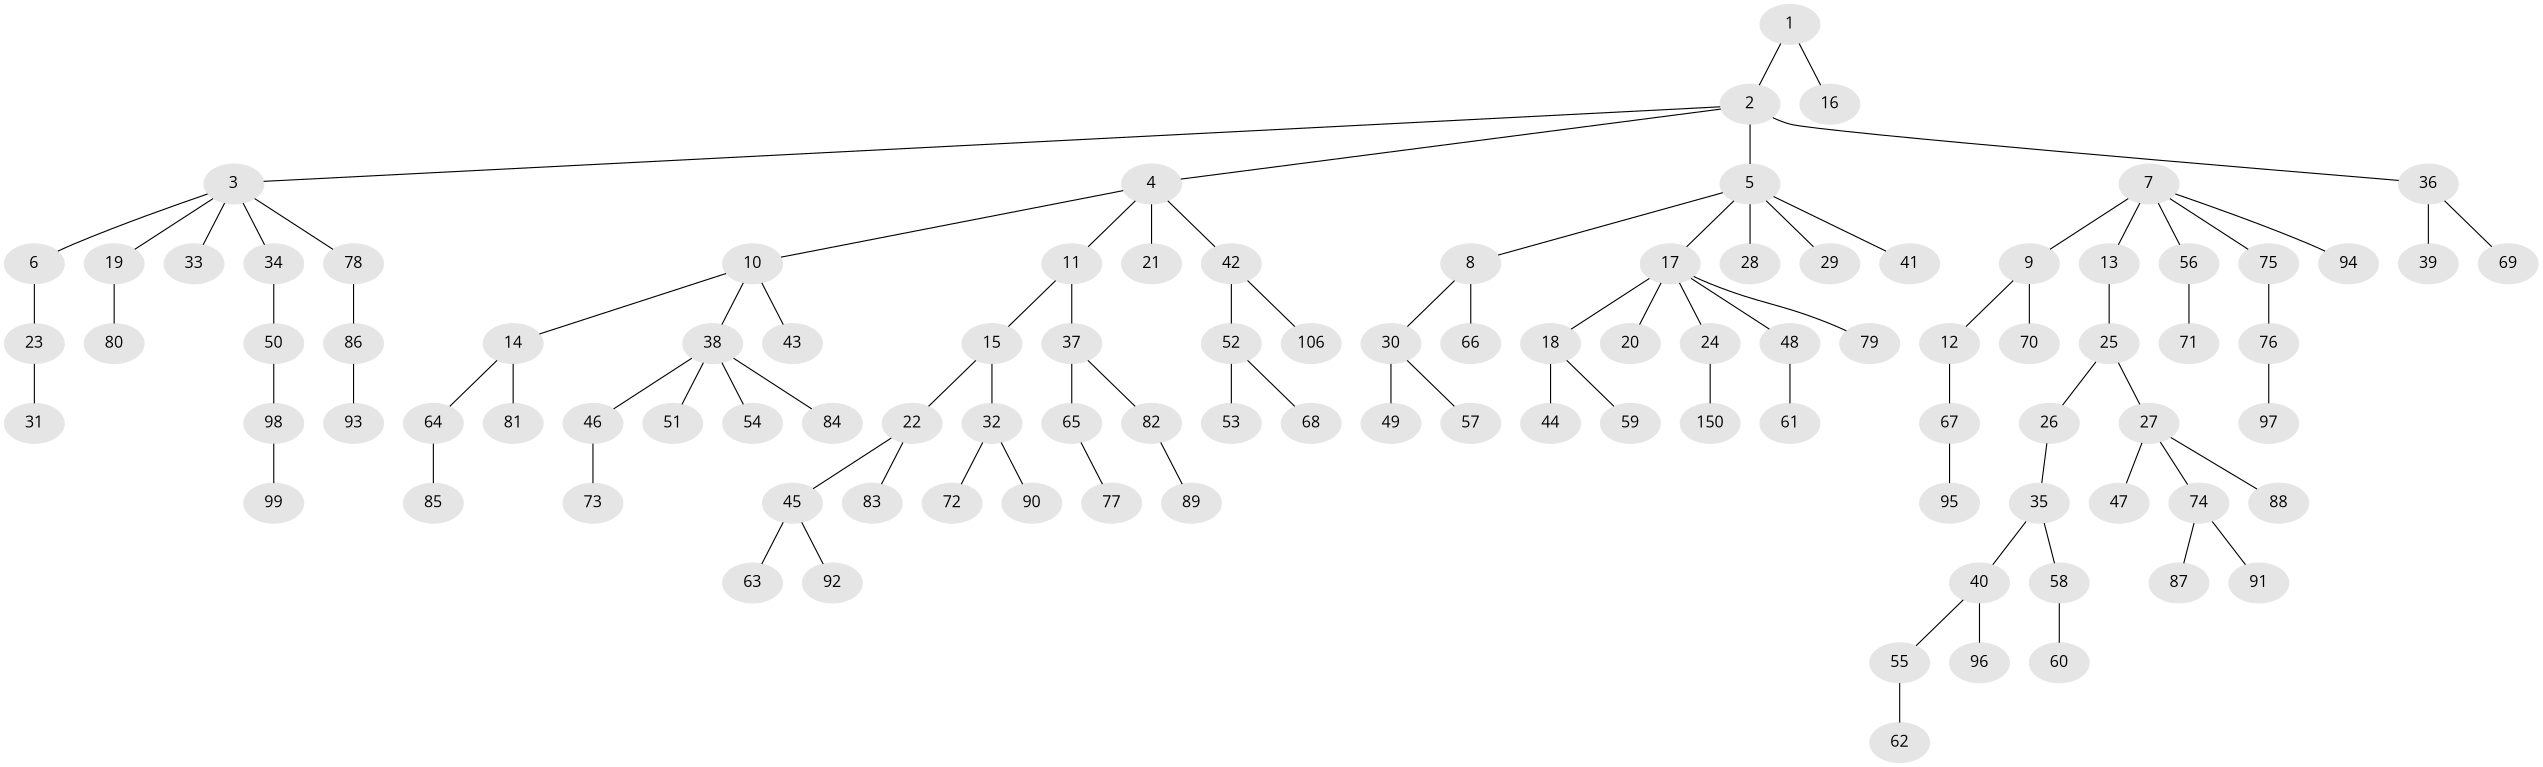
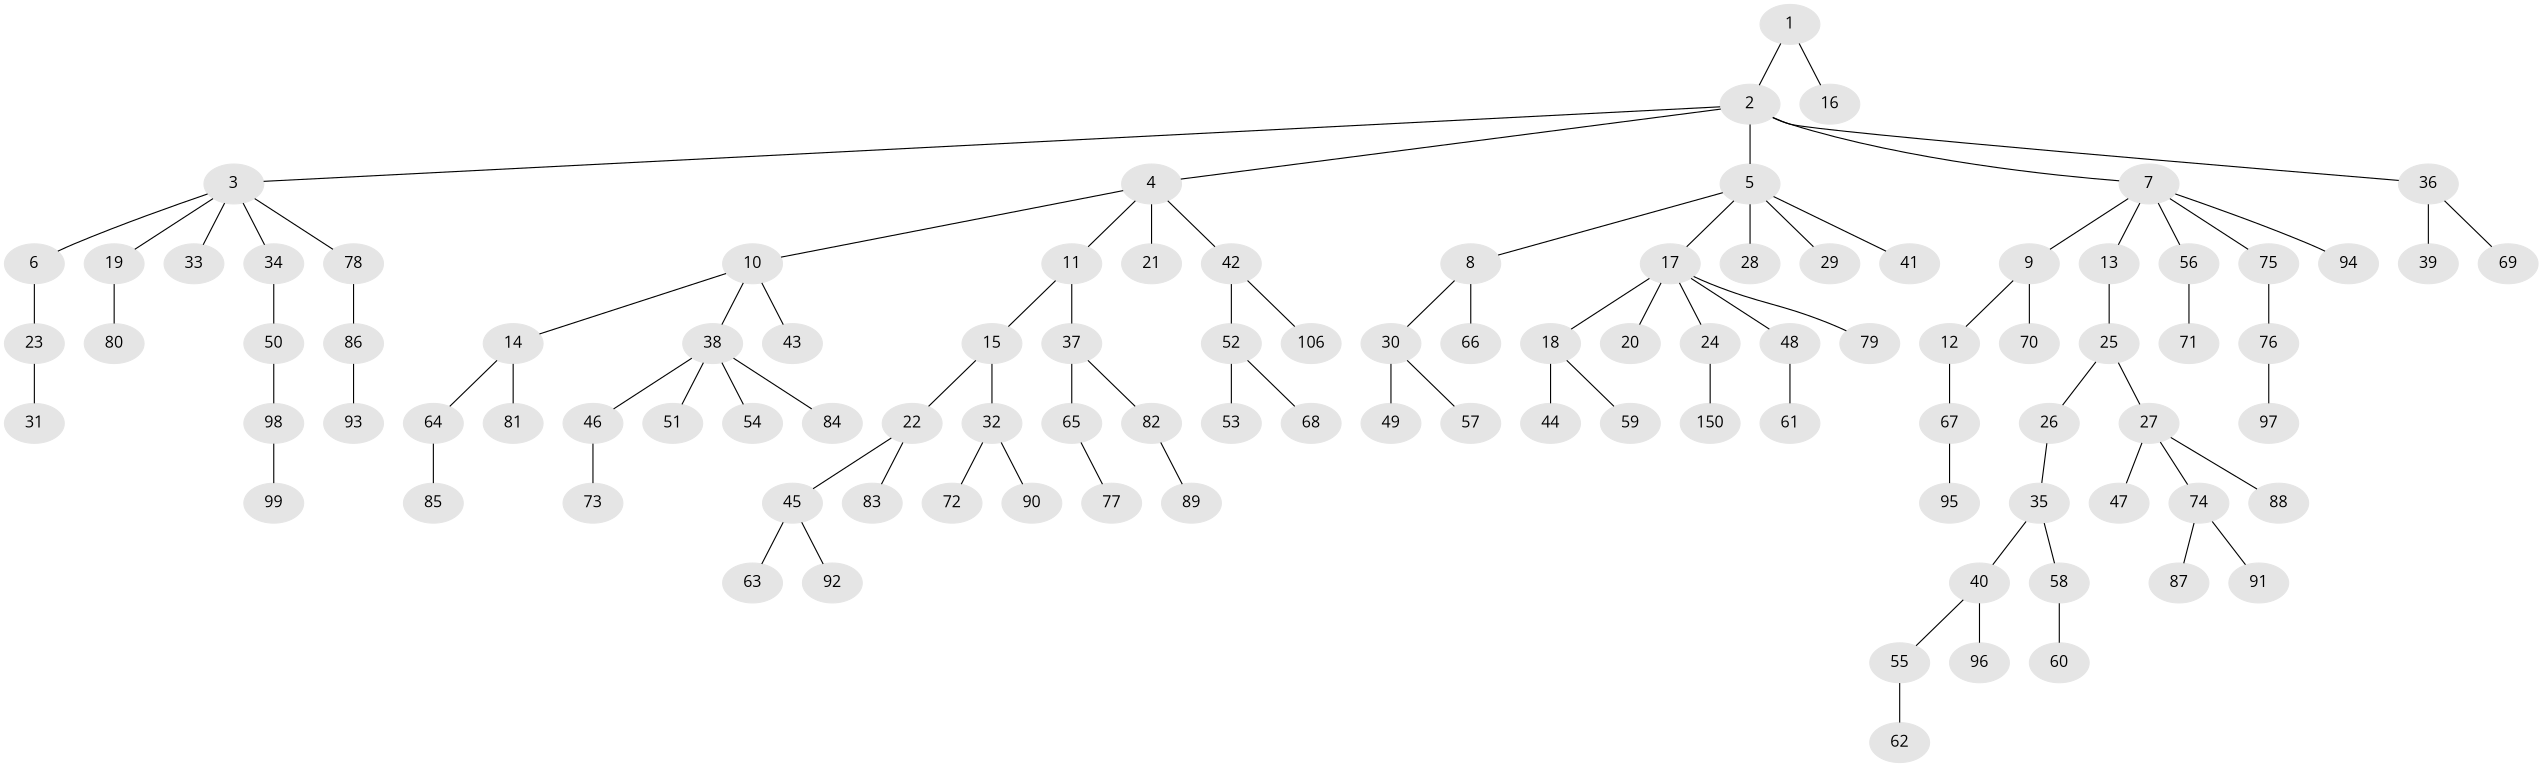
edge "2" -- "7": added
